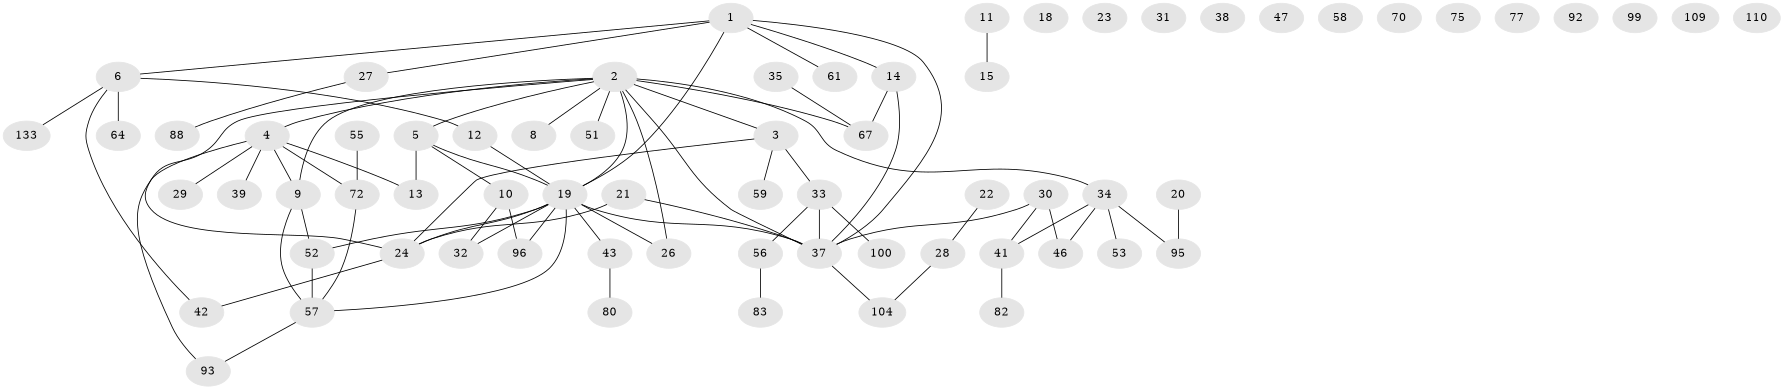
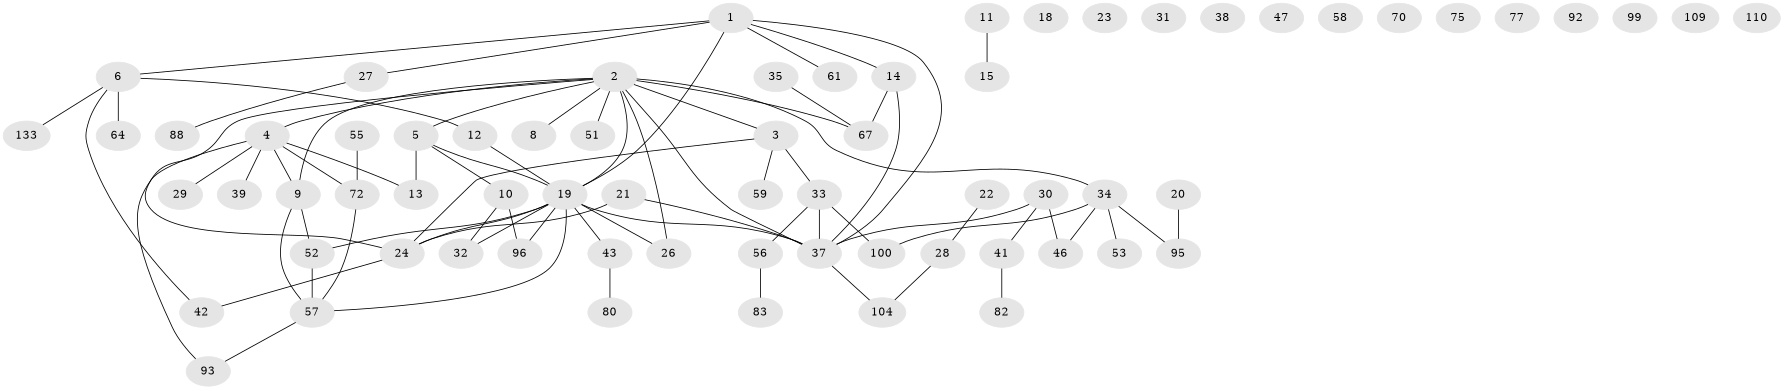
edge "34" -- "41": now "34" -- "100"
